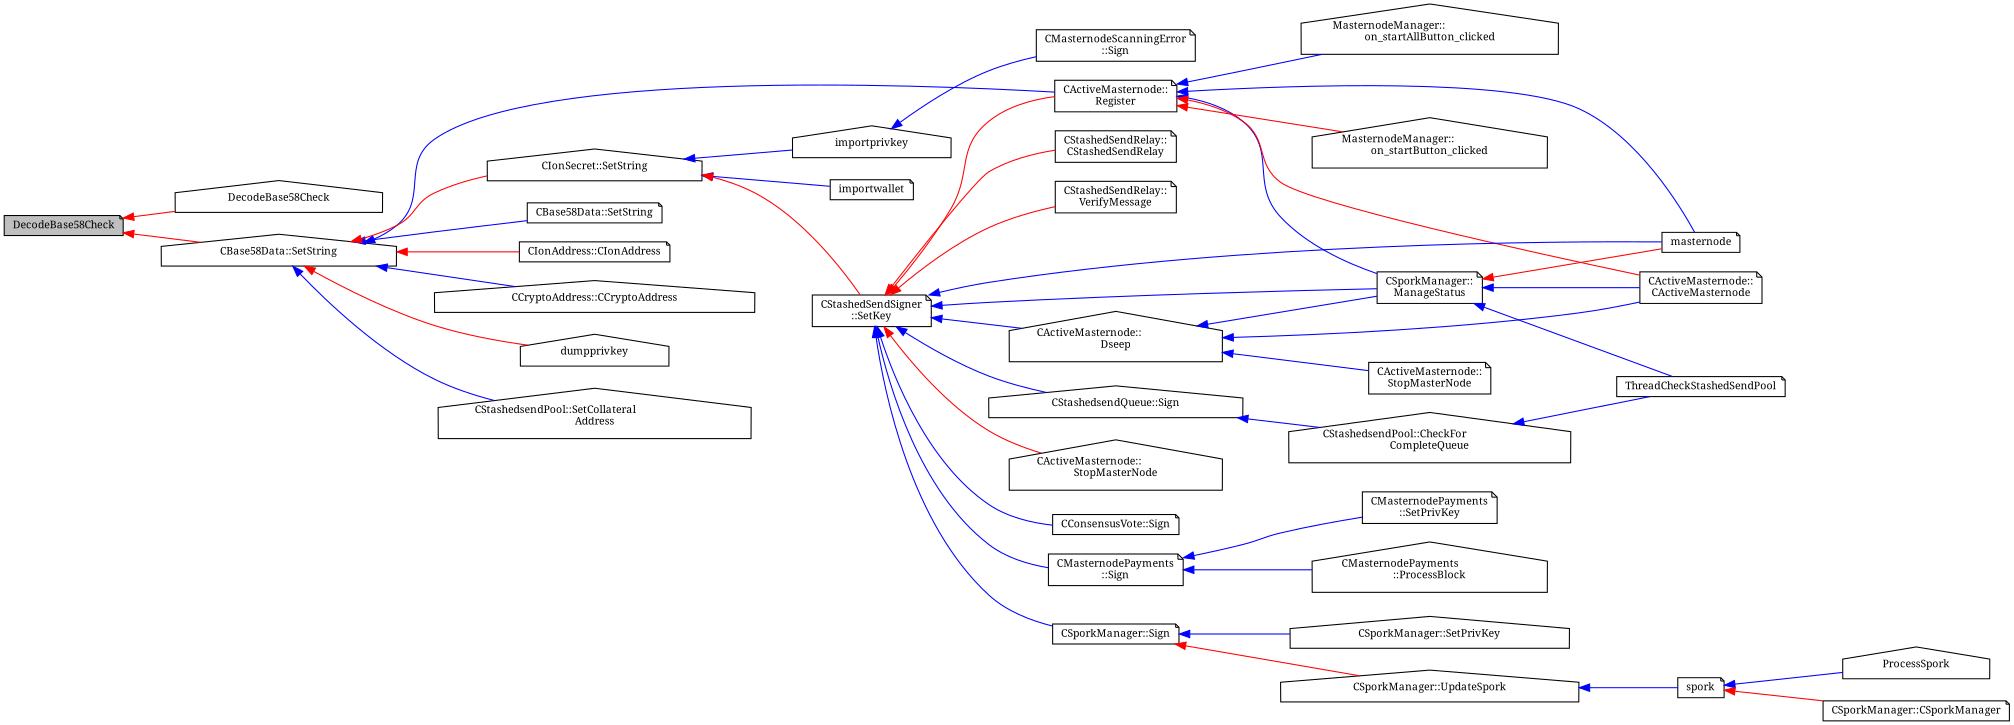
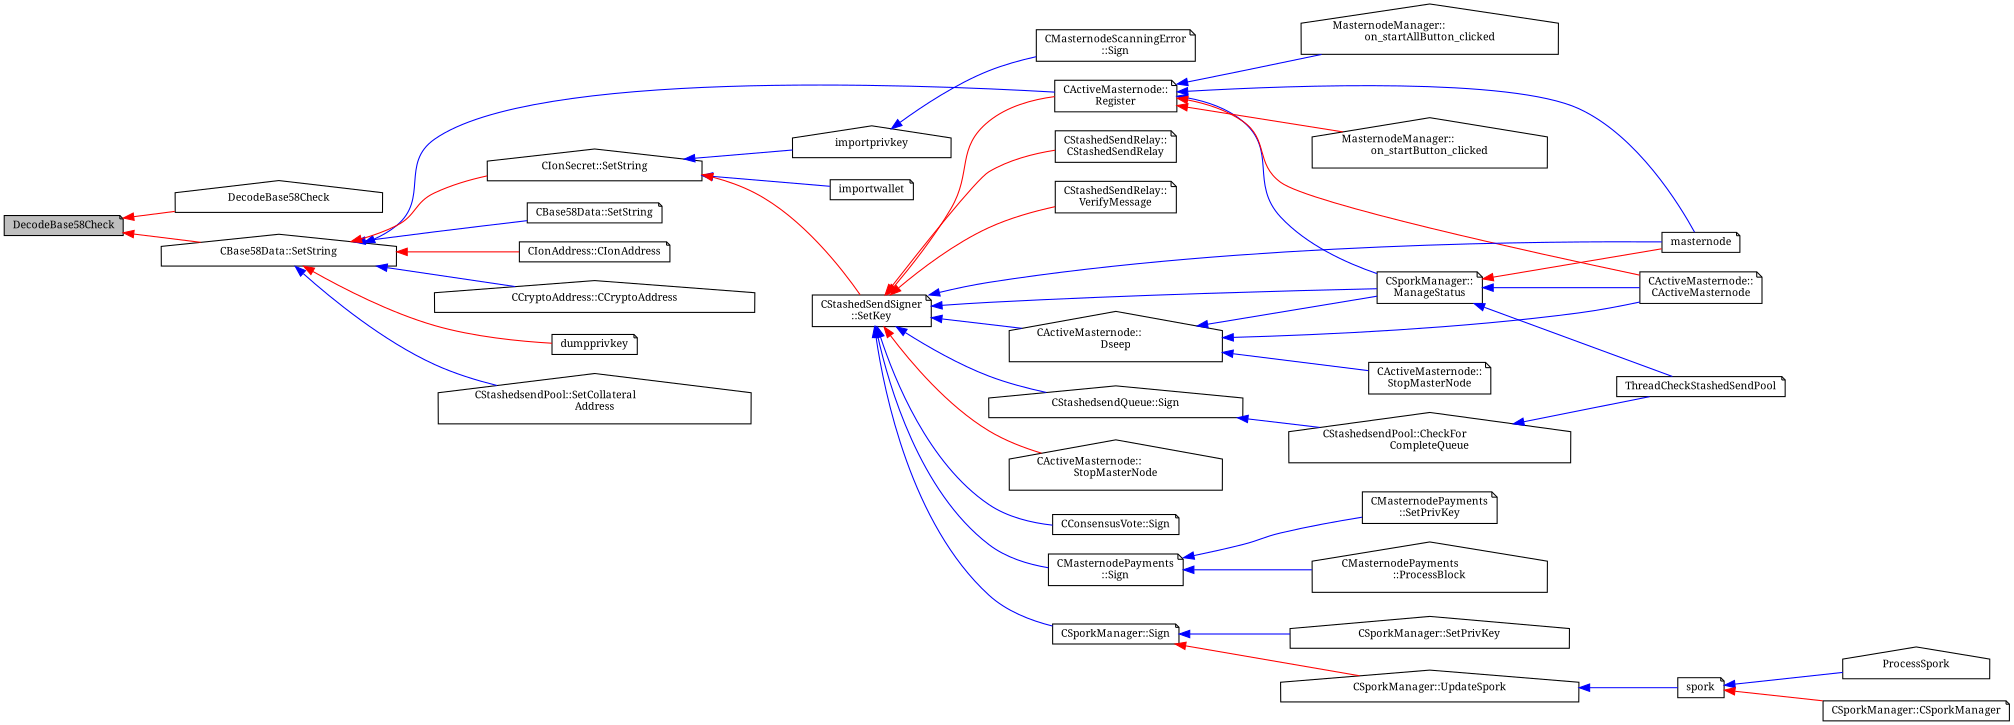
node "dumpprivkey": shape house -> note
